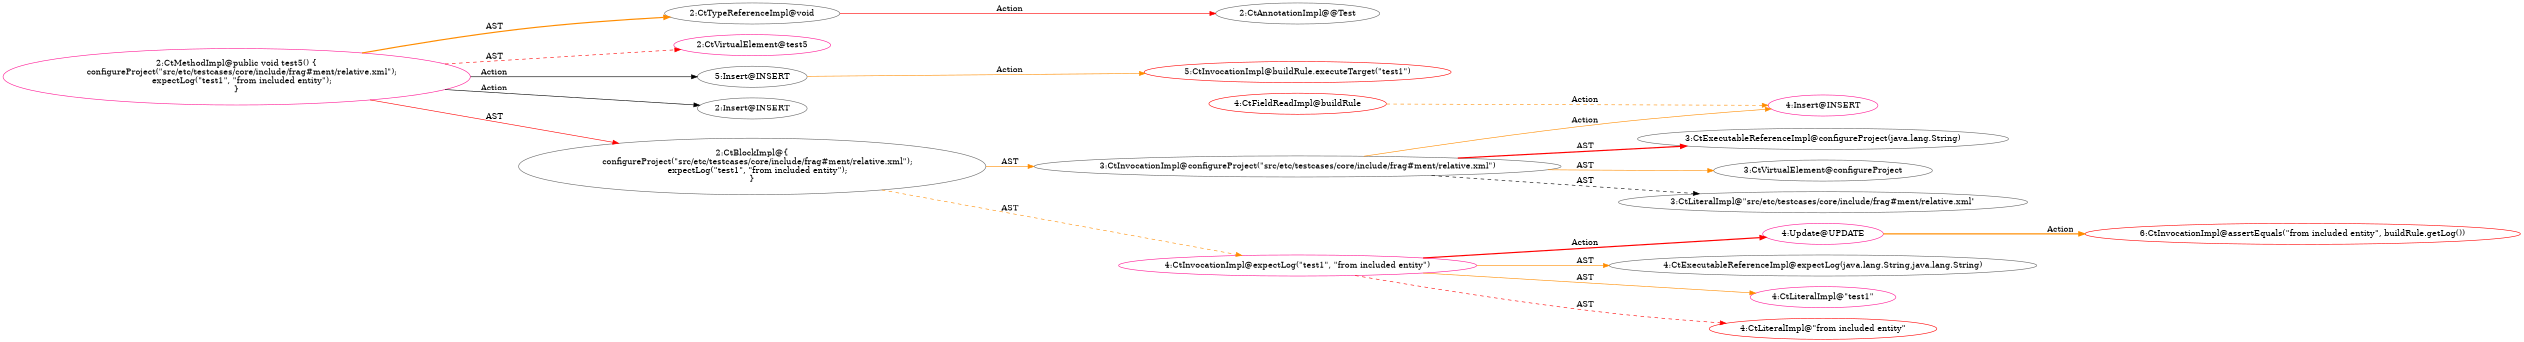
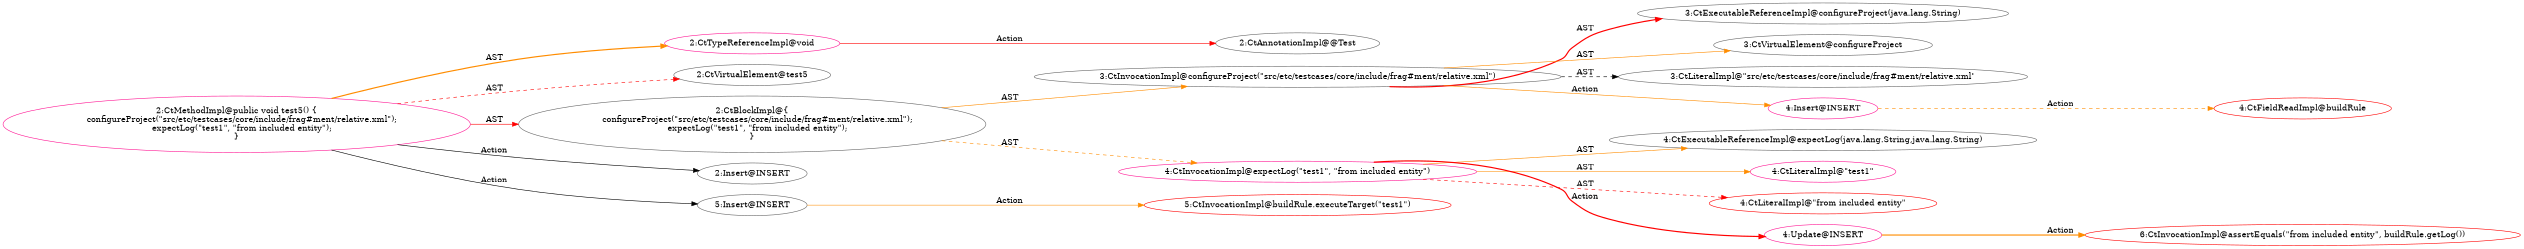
node "2:CtTypeReferenceImpl@void": color gray40 -> deeppink
node "2:CtVirtualElement@test5": color deeppink -> gray40
edge "4:CtFieldReadImpl@buildRule" -> "4:Insert@INSERT": reversed
node "4:Update@UPDATE": label "4:Update@UPDATE" -> "4:Update@INSERT"
